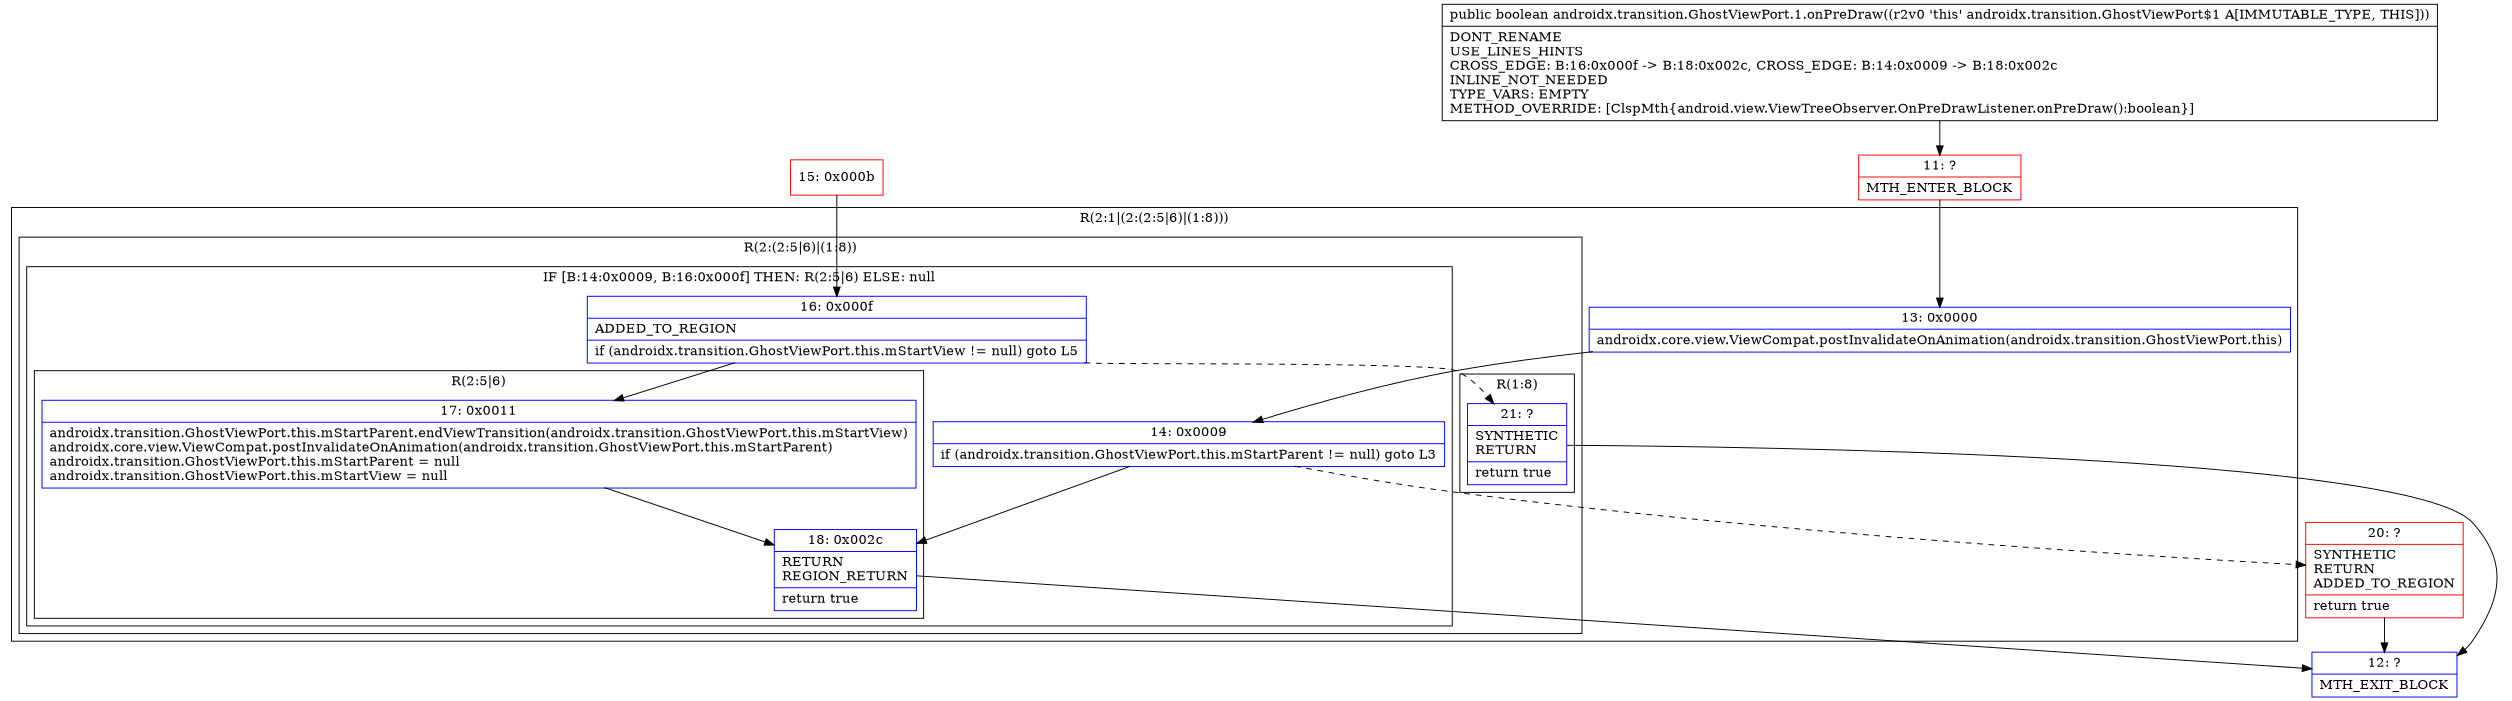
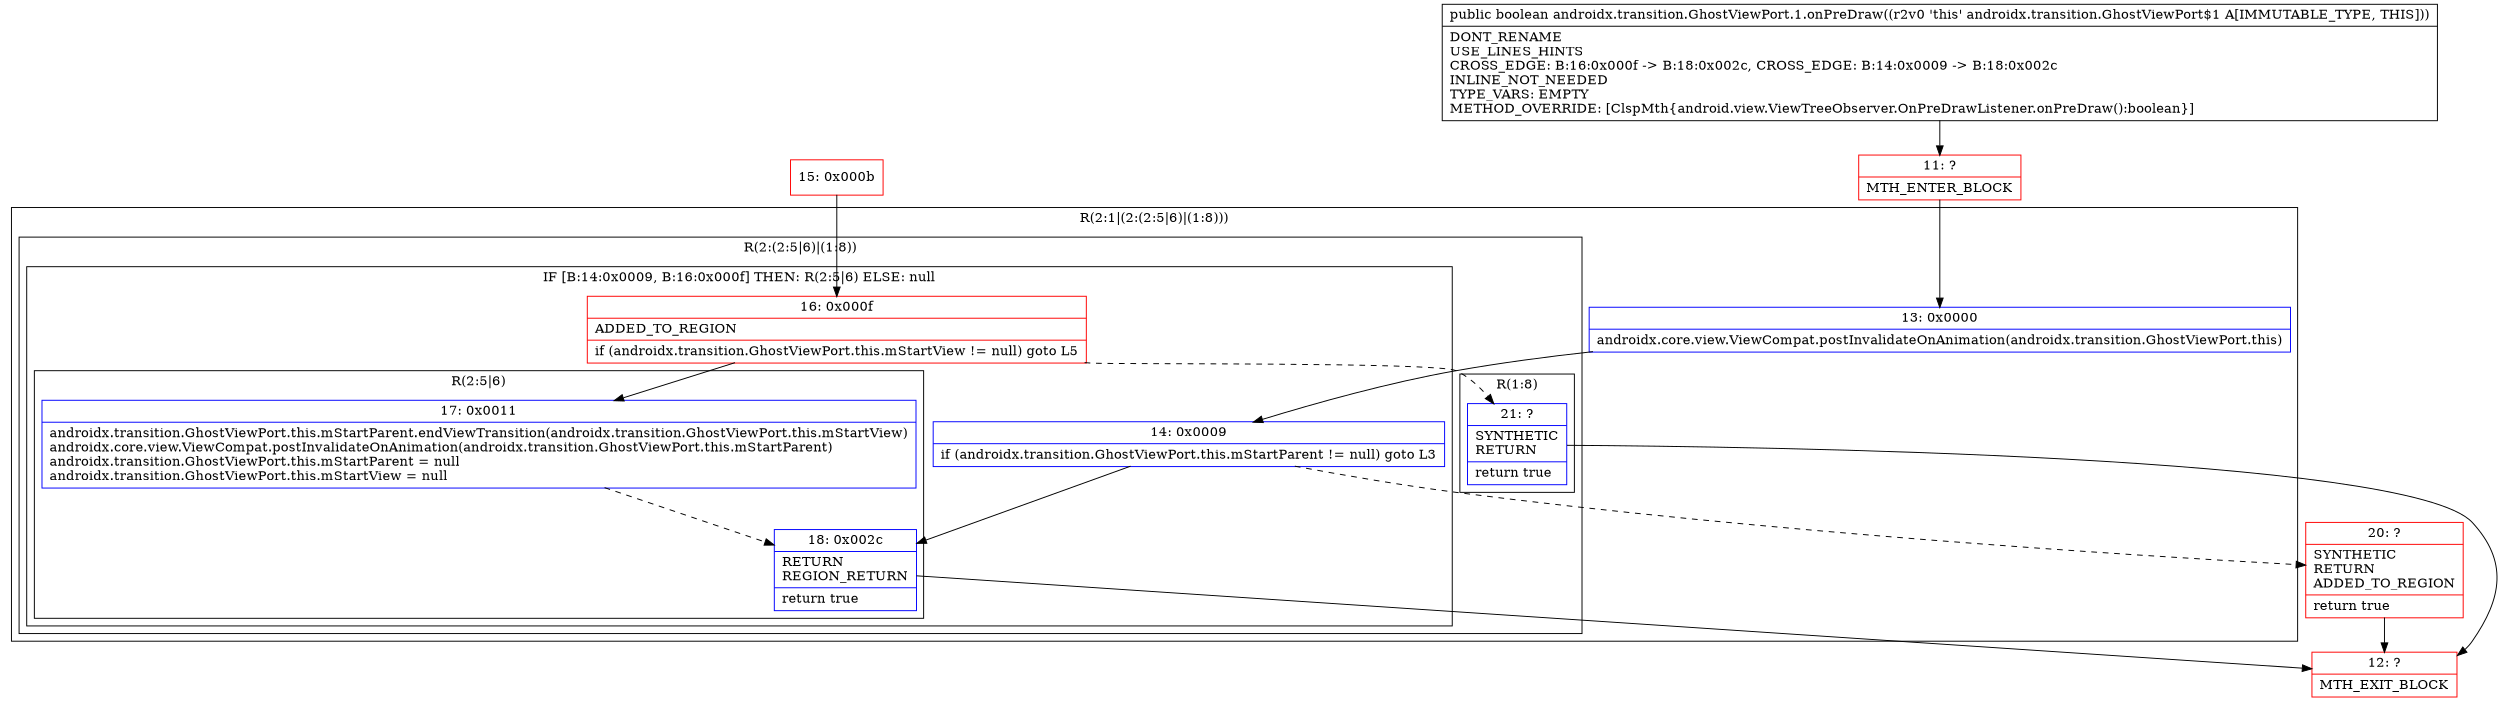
node "16: 0x000f": color blue -> red
edge "17: 0x0011" -> "18: 0x002c": style solid -> dashed
node "12: ?": color blue -> red
